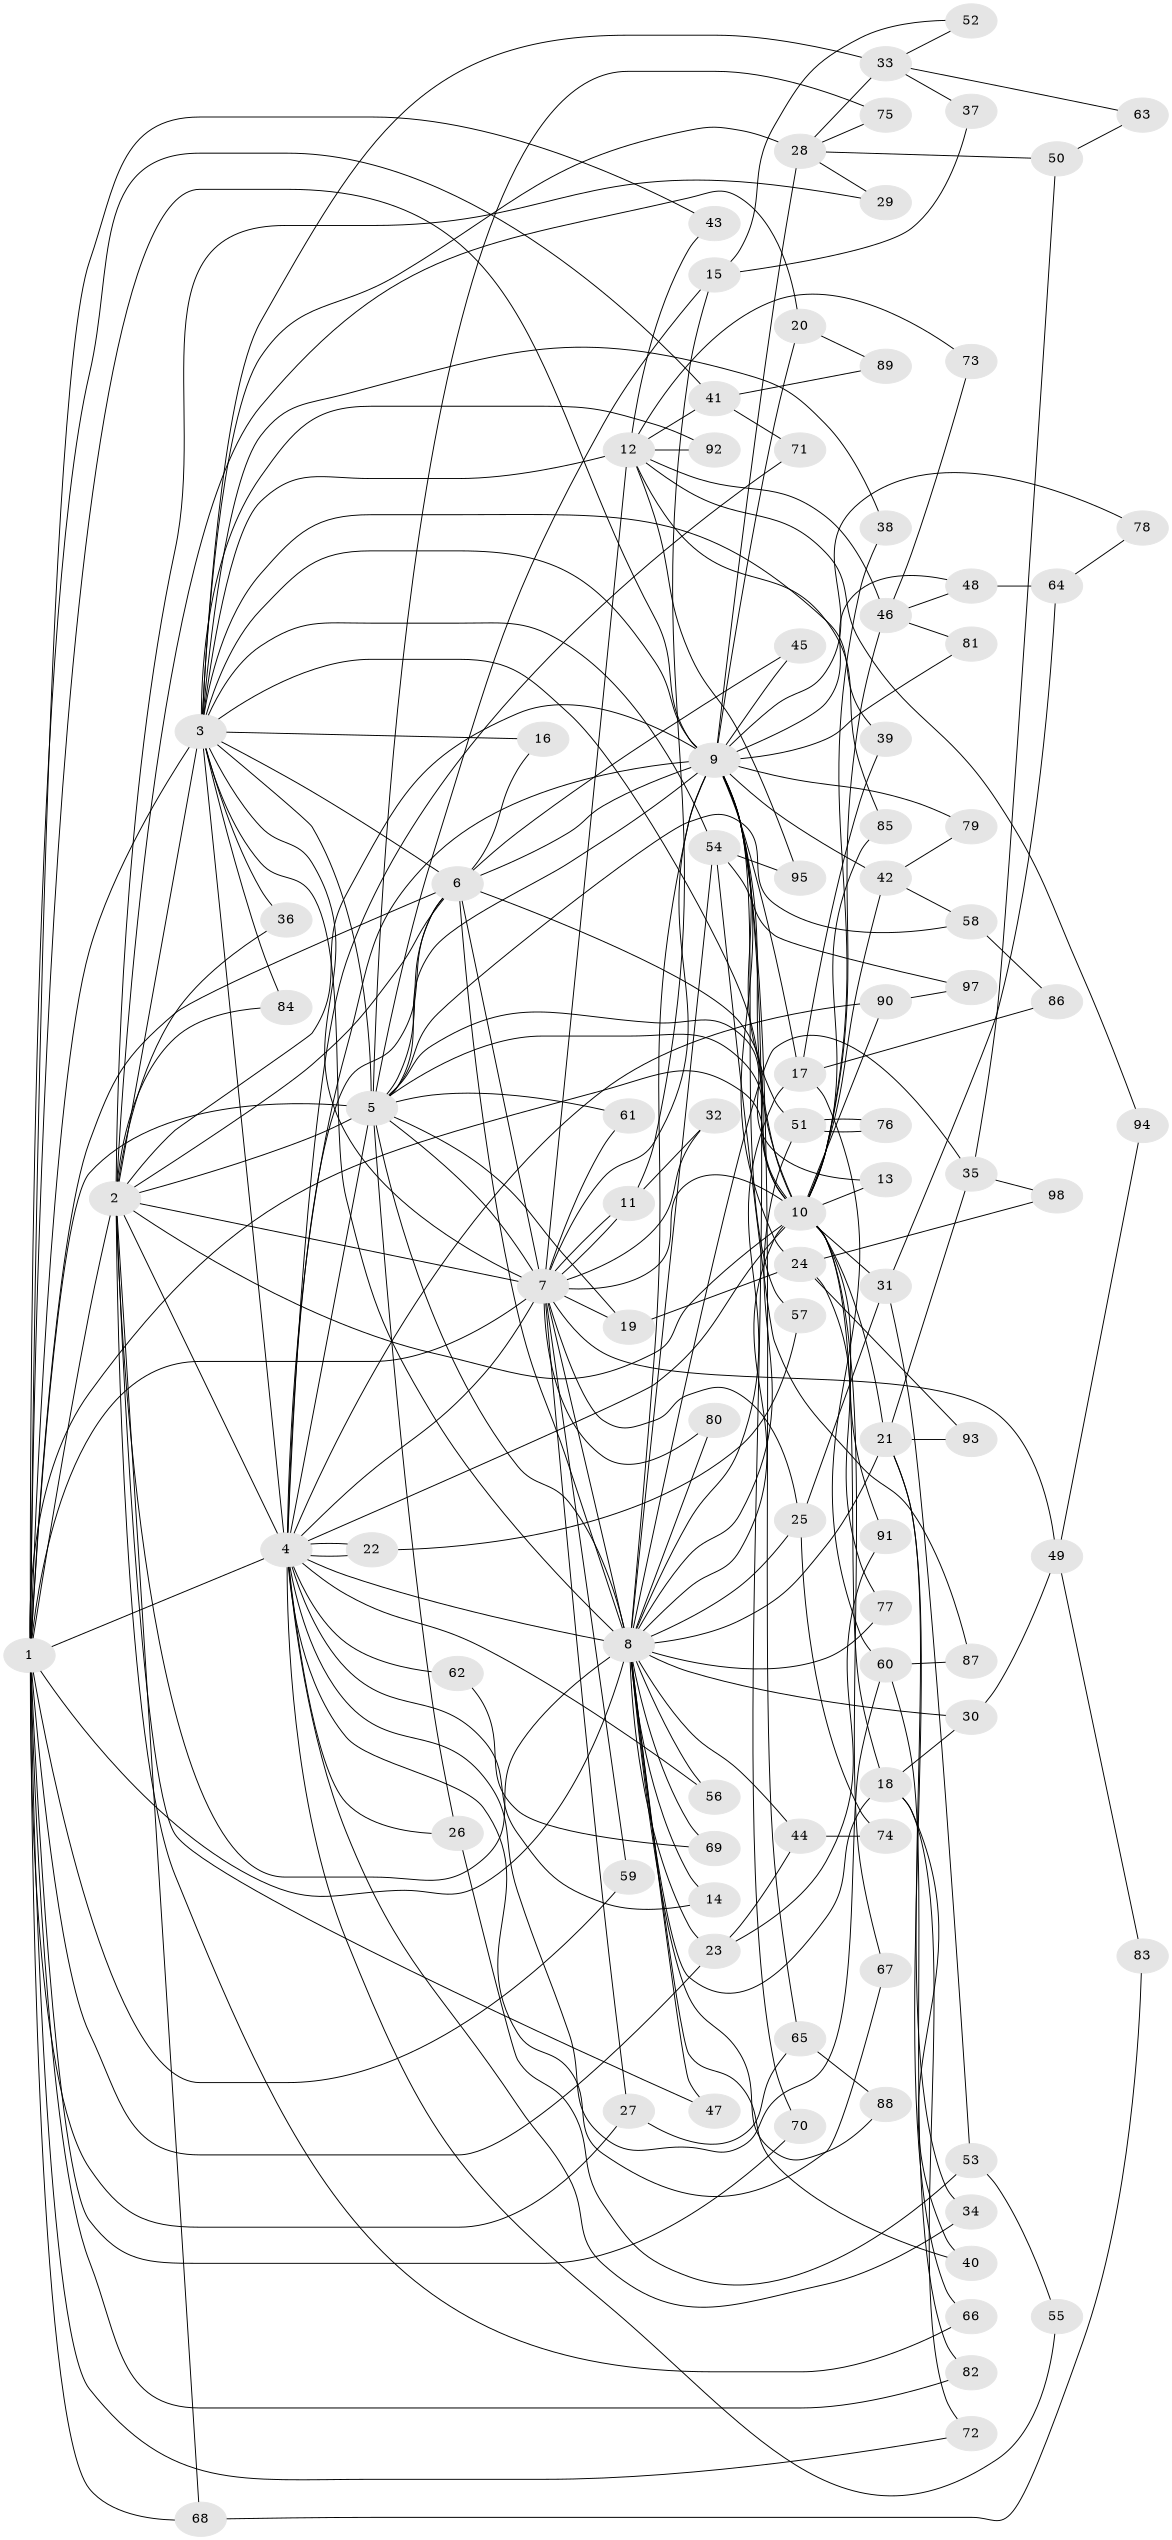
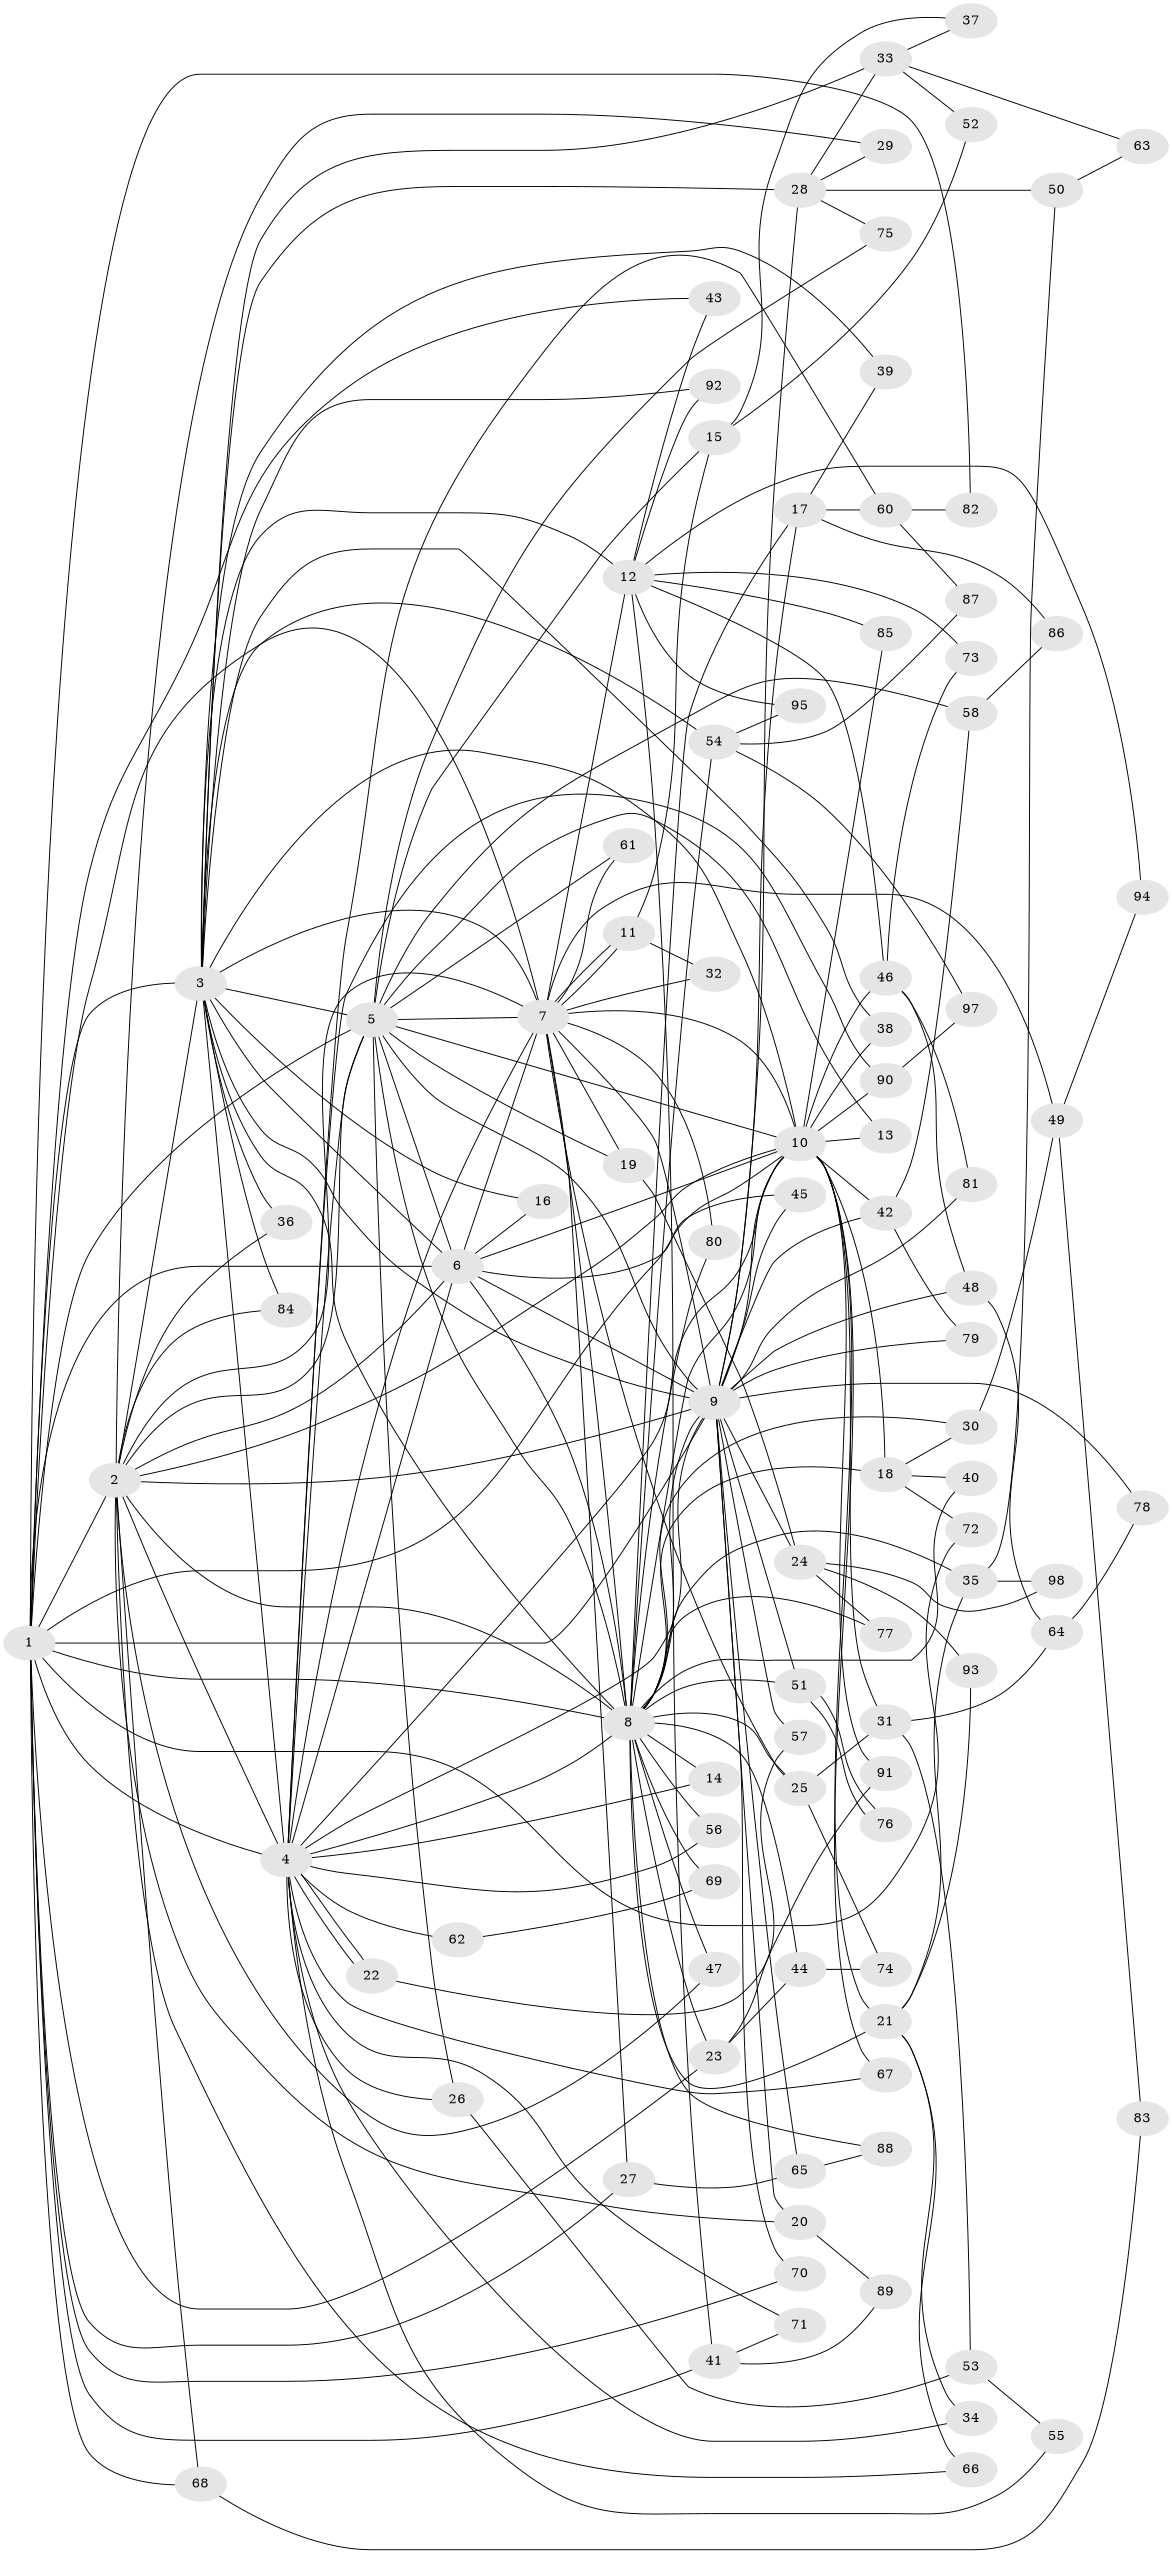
node "59": removed
